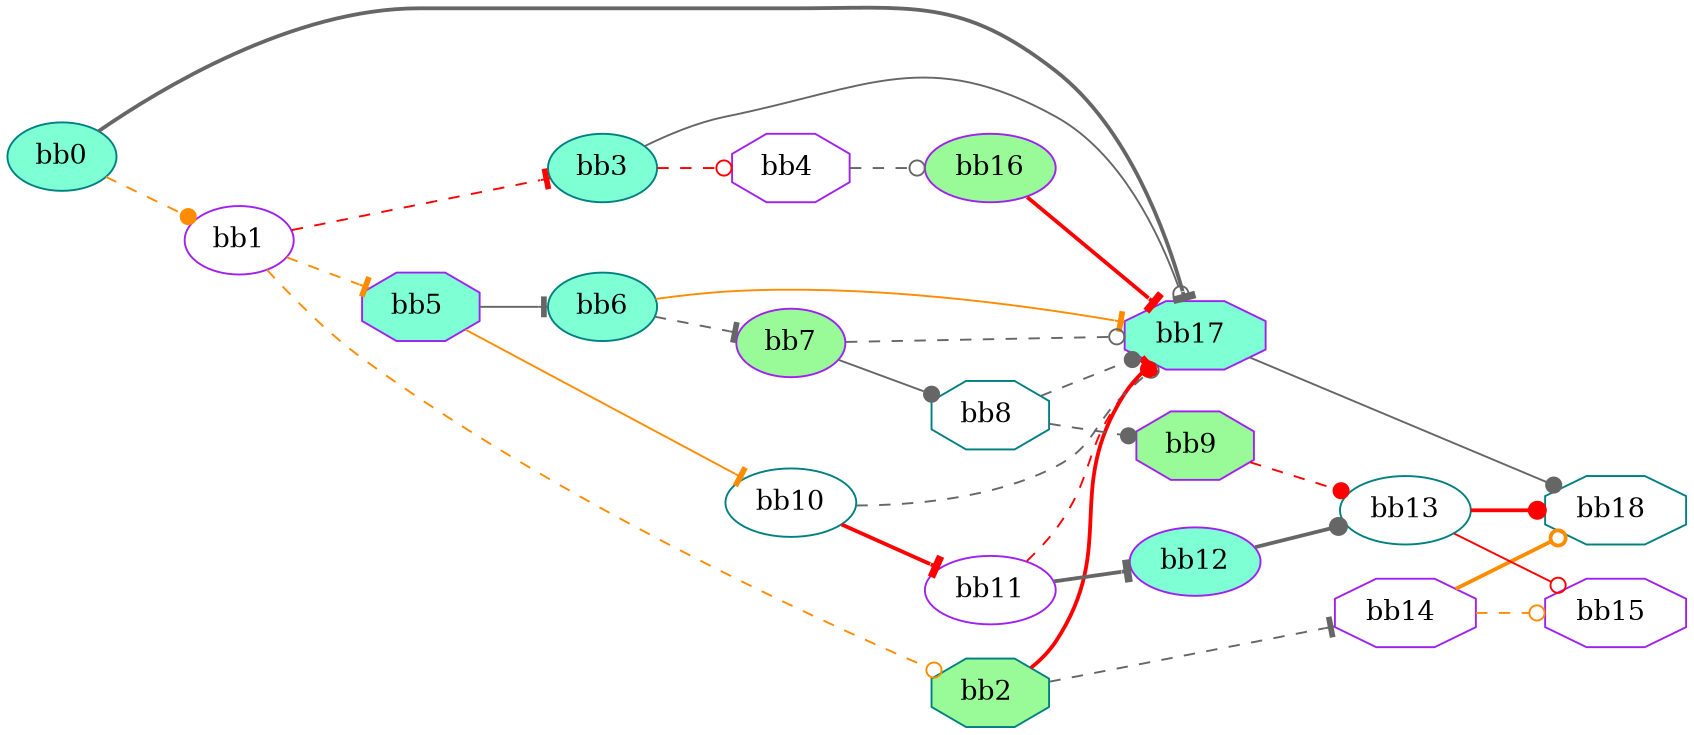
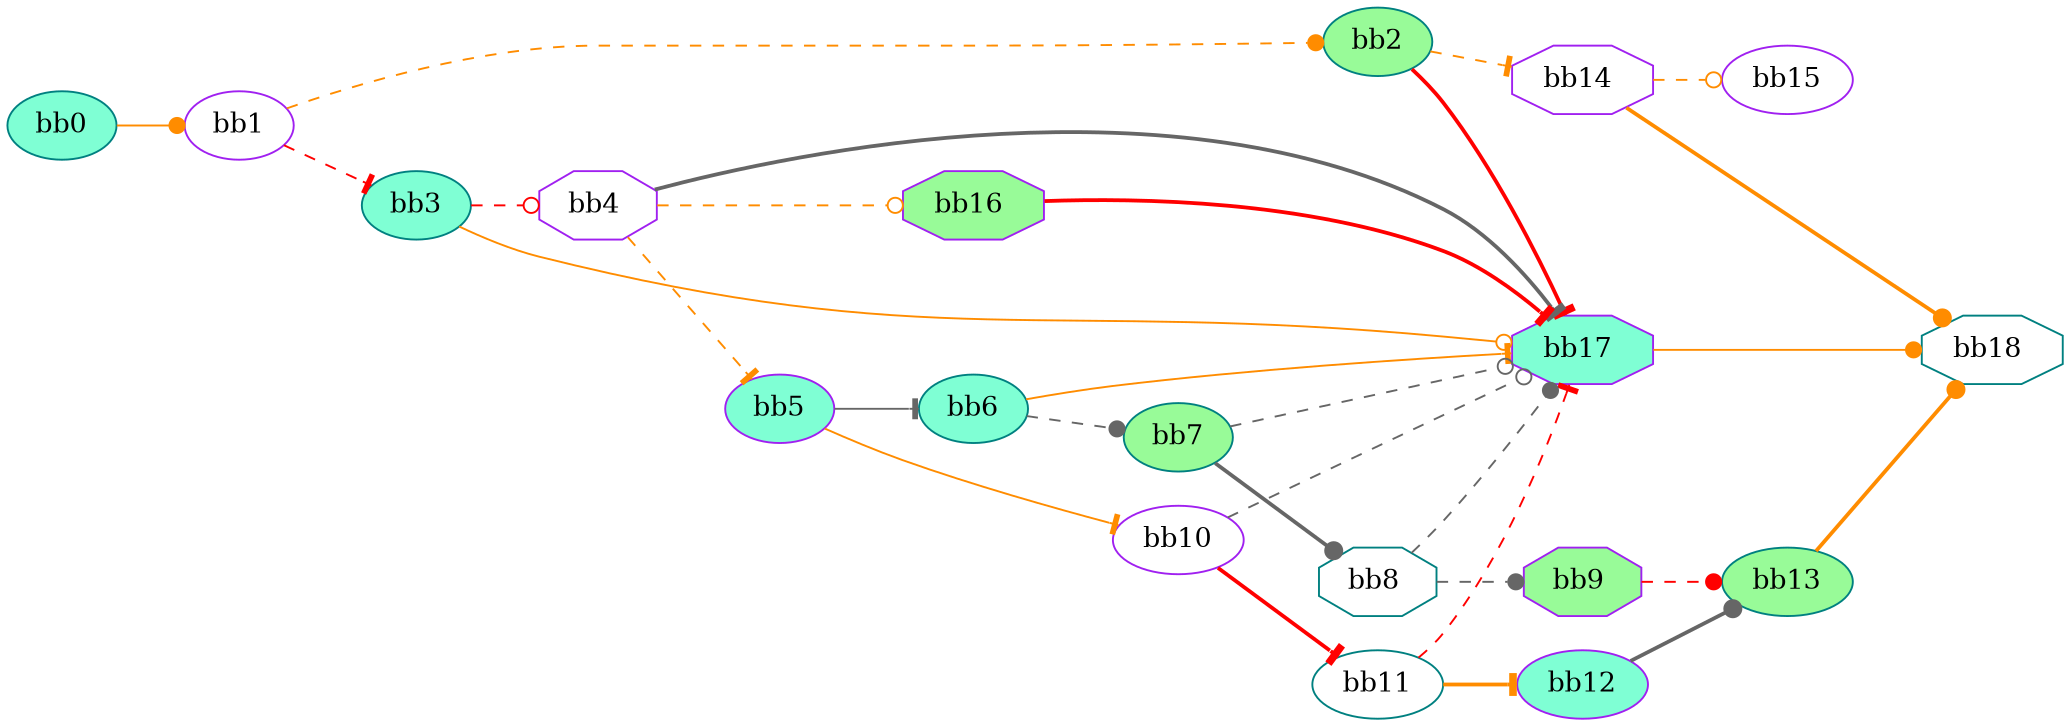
edge "bb0" -> "bb17": now "bb4" -> "bb17"
edge "bb3" -> "bb17": color gray40 -> darkorange
edge "bb4" -> "bb16": color gray40 -> darkorange
node "bb16": shape ellipse -> octagon
edge "bb0" -> "bb1": style dashed -> solid
edge "bb1" -> "bb5": now "bb4" -> "bb5"
node "bb5": shape octagon -> ellipse
edge "bb6" -> "bb7": arrowhead tee -> dot
node "bb7": color purple -> teal
edge "bb7" -> "bb8": style solid -> bold
edge "bb17" -> "bb18": color gray40 -> darkorange
edge "bb11" -> "bb17": arrowhead dot -> tee
edge "bb1" -> "bb2": arrowhead odot -> dot
node "bb10": color teal -> purple
node "bb13": fillcolor white -> palegreen
edge "bb13" -> "bb18": color red -> darkorange
edge "bb13" -> "bb15": removed
edge "bb14" -> "bb18": arrowhead odot -> dot
edge "bb11" -> "bb12": color gray40 -> darkorange
node "bb11": color purple -> teal
node "bb15": shape octagon -> ellipse
edge "bb2" -> "bb14": color gray40 -> darkorange
node "bb2": shape octagon -> ellipse
